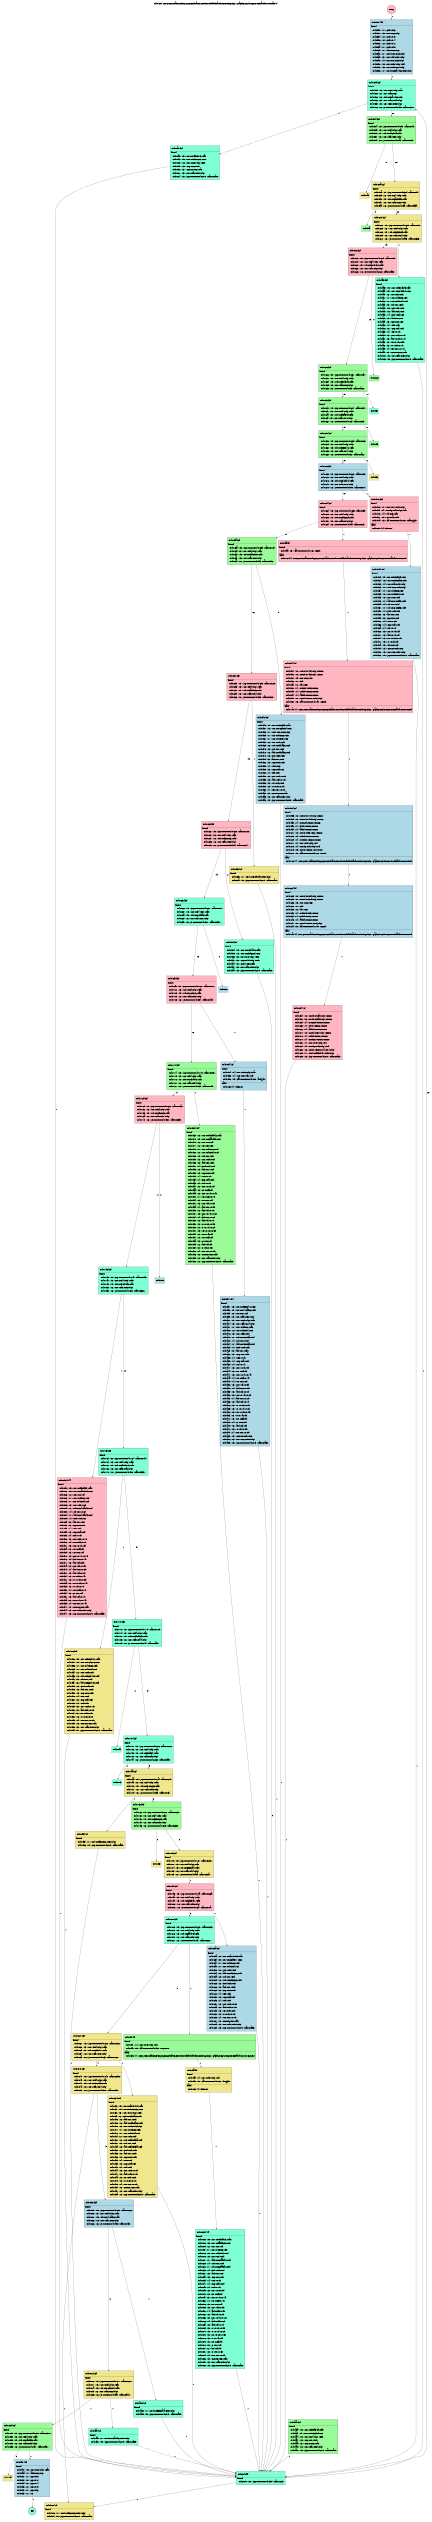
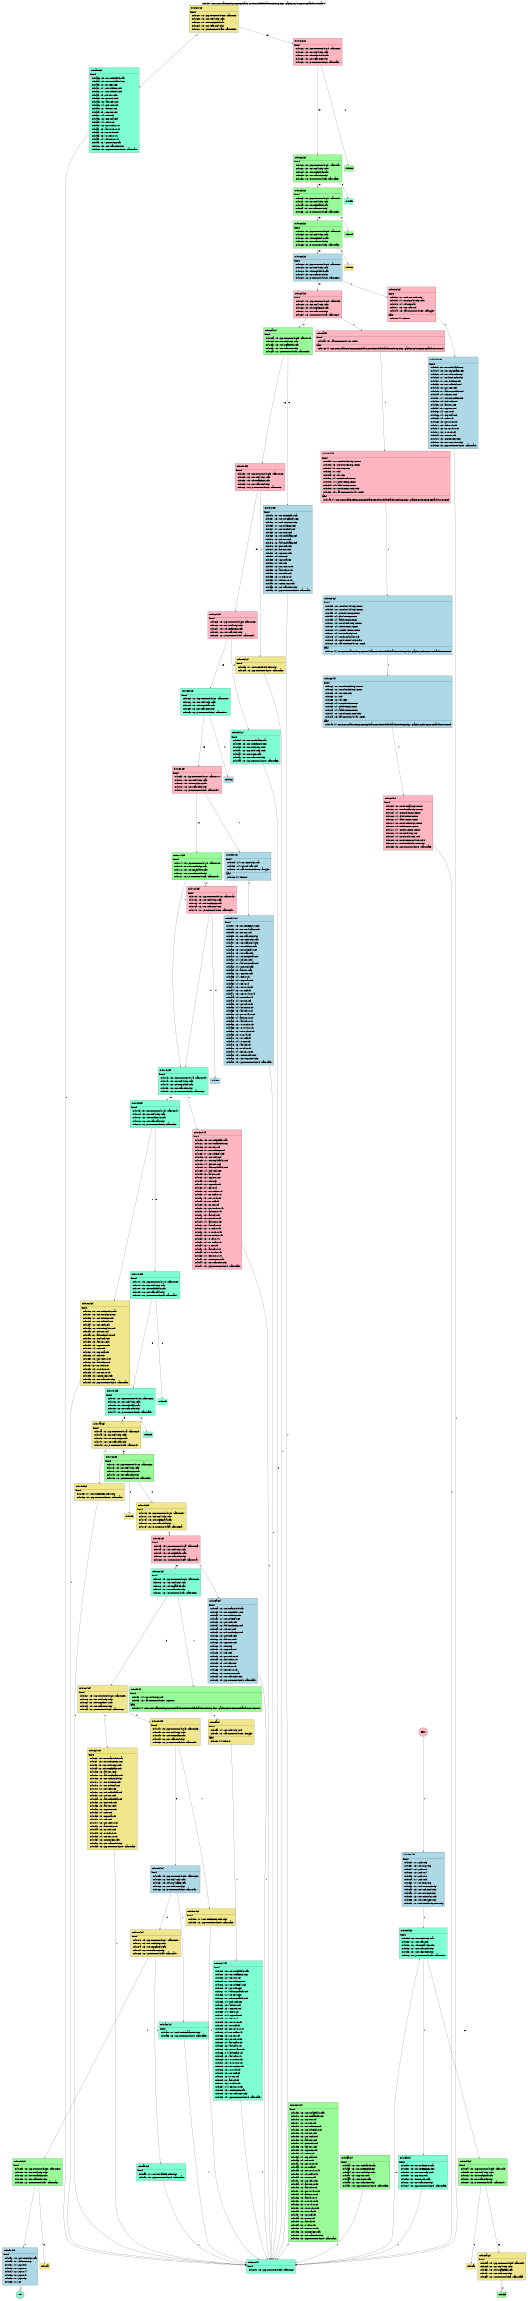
edge "0x4015ea [22]" -> "0x401600 [22]": removed, label "20"
edge "0x401714 [25]" -> "0x401d6b [134]": now "0x401714 [25]" -> "0x401746 [25]"
edge "0x402079 [5]" -> "0x401b88 [12]": reversed
